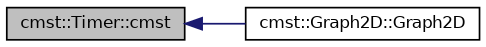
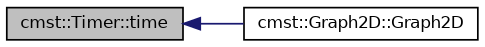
node "cmst::Timer::cmst": label "cmst::Timer::cmst" -> "cmst::Timer::time"
